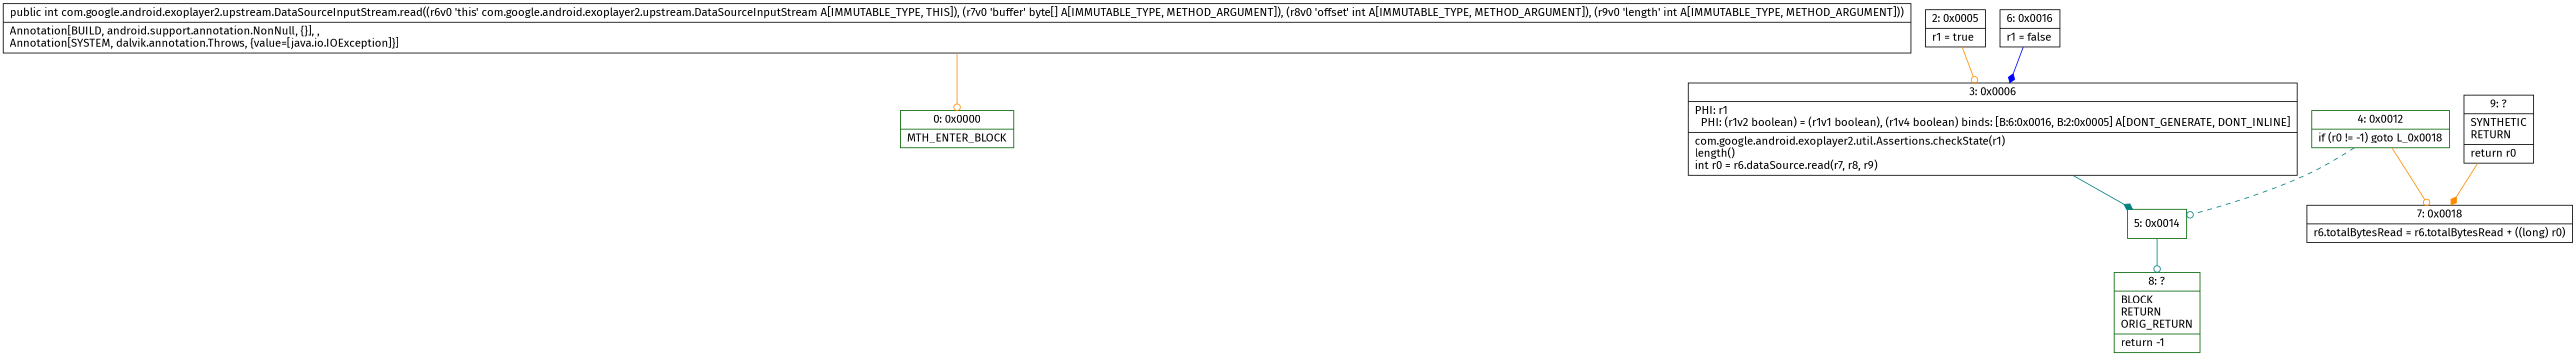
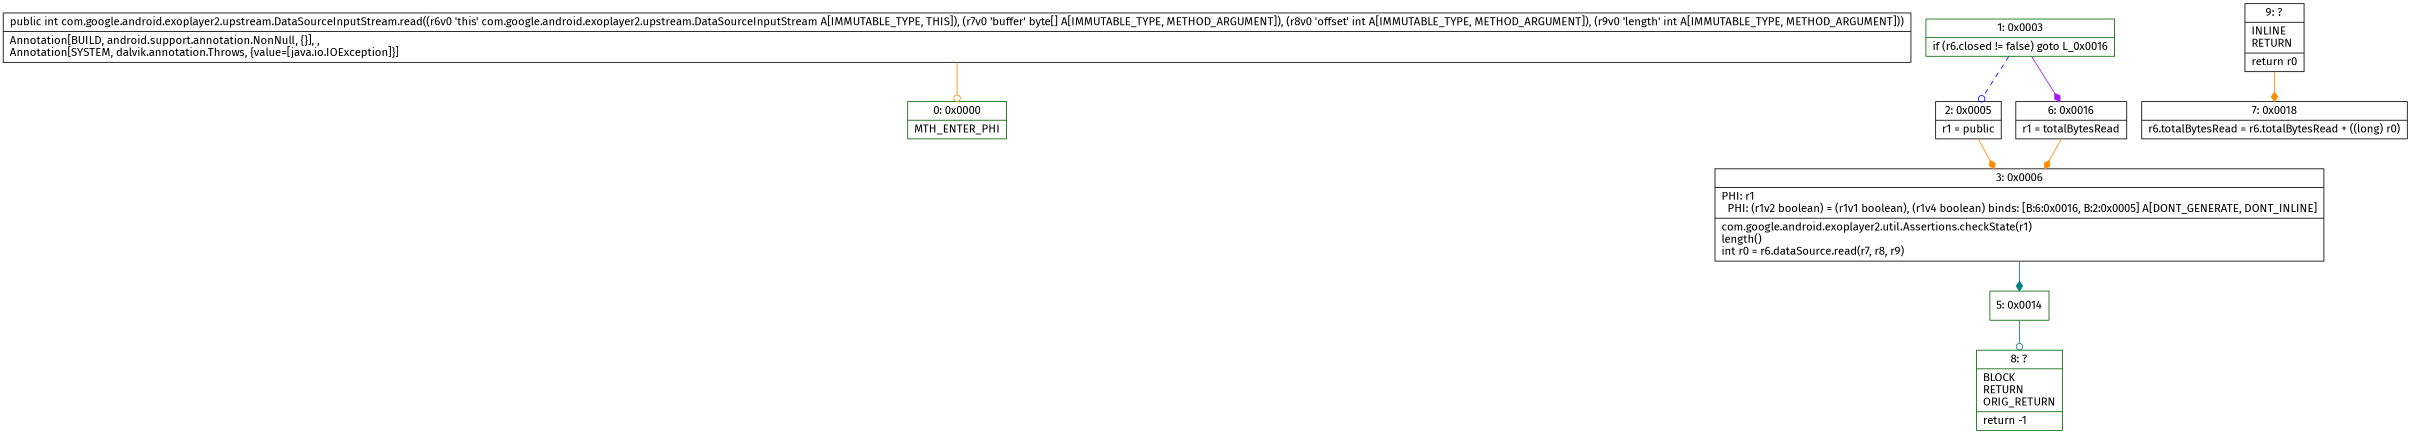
node "2: 0x0005": text "r1 = true" -> "r1 = public"
node "6: 0x0016": text "r1 = false" -> "r1 = totalBytesRead"
node "1: 0x0003": added
edge "6: 0x0016" -> "3: 0x0006": color blue -> darkorange
edge "2: 0x0005" -> "3: 0x0006": arrowhead odot -> diamond
node "9: ?": text "SYNTHETIC" -> "INLINE"
node "4: 0x0012": removed
node "0: 0x0000": text "MTH_ENTER_BLOCK" -> "MTH_ENTER_PHI"
